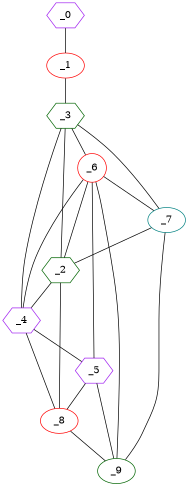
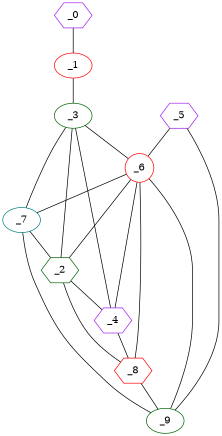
node "_3": shape hexagon -> ellipse
edge "_4" -- "_5": removed
edge "_5" -- "_8": now "_6" -- "_8"
node "_8": shape ellipse -> hexagon
